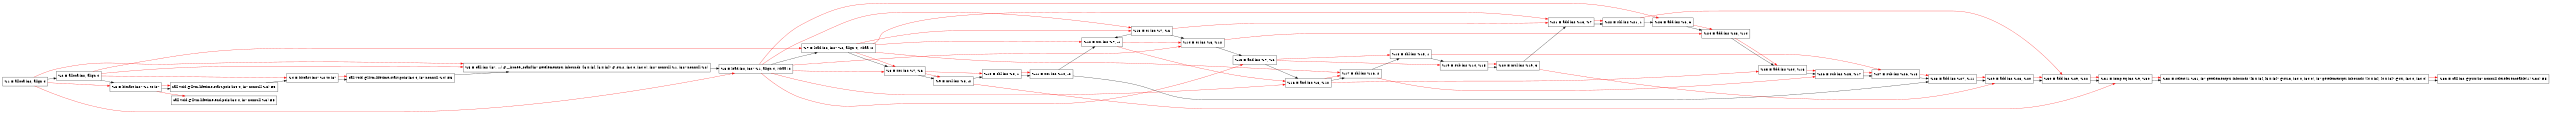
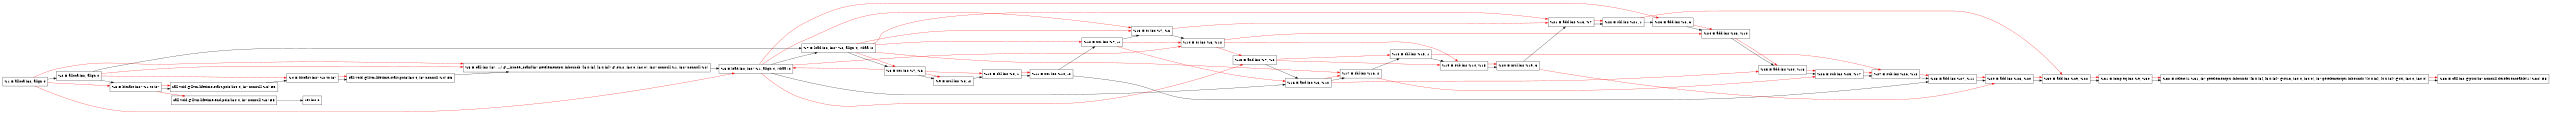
edge "%13 = or i32 %7, %6" -> "%12 = xor i32 %7, -1": reversed
edge "%14 = or i32 %6, %12" -> "%19 = sub i32 %14, %15": added
edge "%2 = alloca i32, align 4" -> "%7 = load i32, i32* %2, align 4, !tbaa !2": color red -> black
edge "%14 = or i32 %6, %12" -> "%15 = and i32 %7, %6": color black -> red
edge "%6 = load i32, i32* %1, align 4, !tbaa !2" -> "%8 = xor i32 %7, %6": reversed
edge "%6 = load i32, i32* %1, align 4, !tbaa !2" -> "%16 = and i32 %6, %12": color red -> black
node "ret i32 0": added
edge "%9 = mul i32 %8, -2" -> "%31 = icmp eq i32 %9, %30": removed
